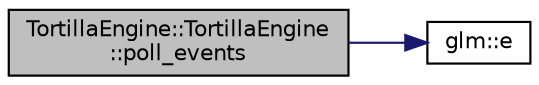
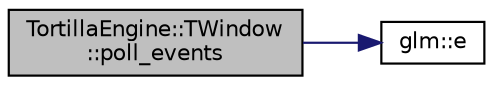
node "TortillaEngine::TortillaEngine ::poll_events": label "TortillaEngine::TortillaEngine ::poll_events" -> "TortillaEngine::TWindow ::poll_events"
